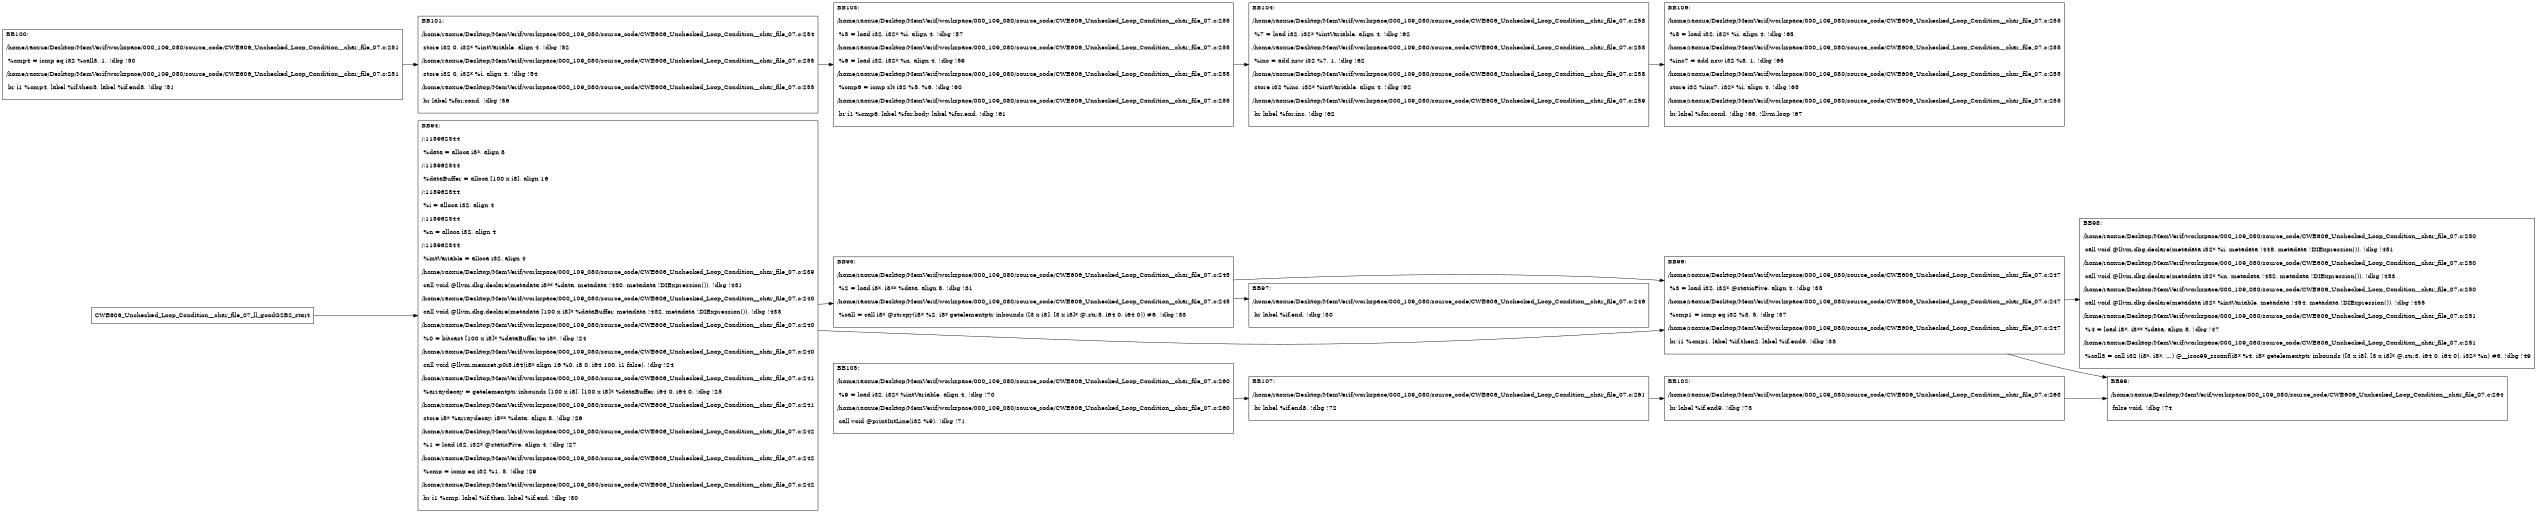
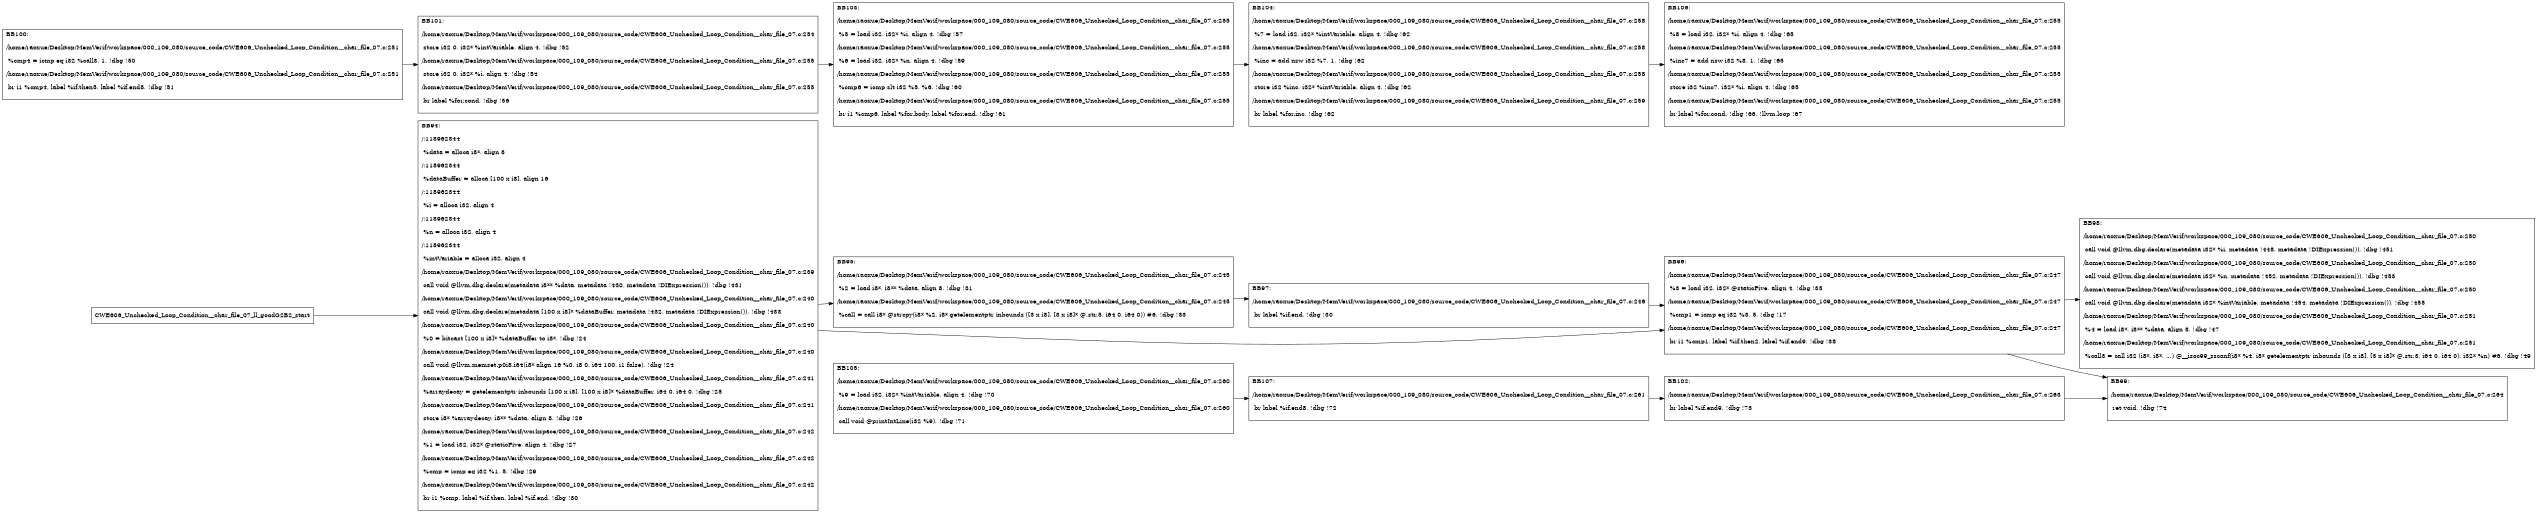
edge "BB95:" -> "BB96:": now "BB97:" -> "BB96:"
node "BB96:": text "%cmp1 = icmp eq i32 %3, 5, !dbg !37" -> "%cmp1 = icmp eq i32 %3, 5, !dbg !17"
node "BB99:": text "false void, !dbg !74" -> "ret void, !dbg !74"
